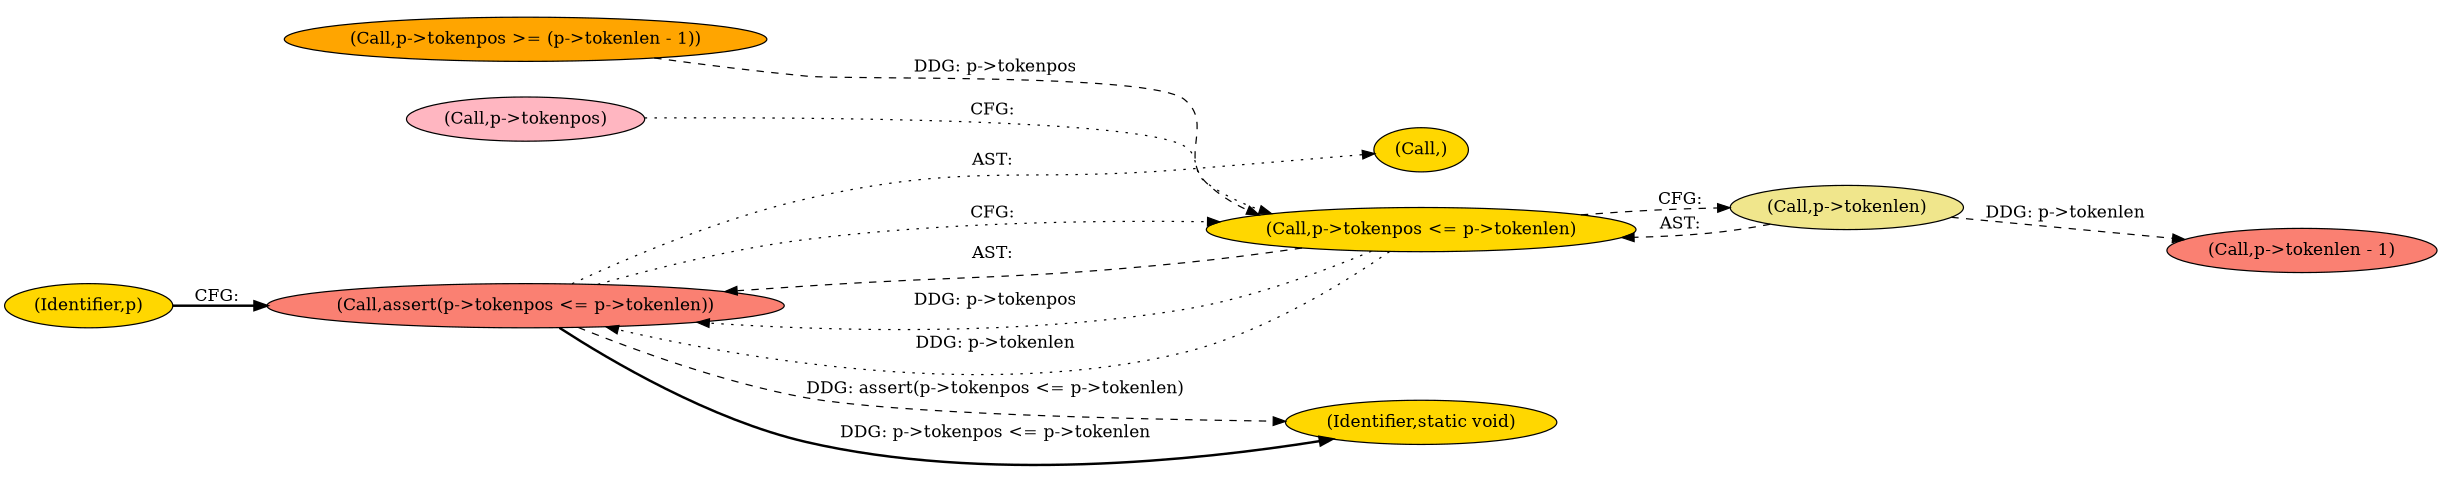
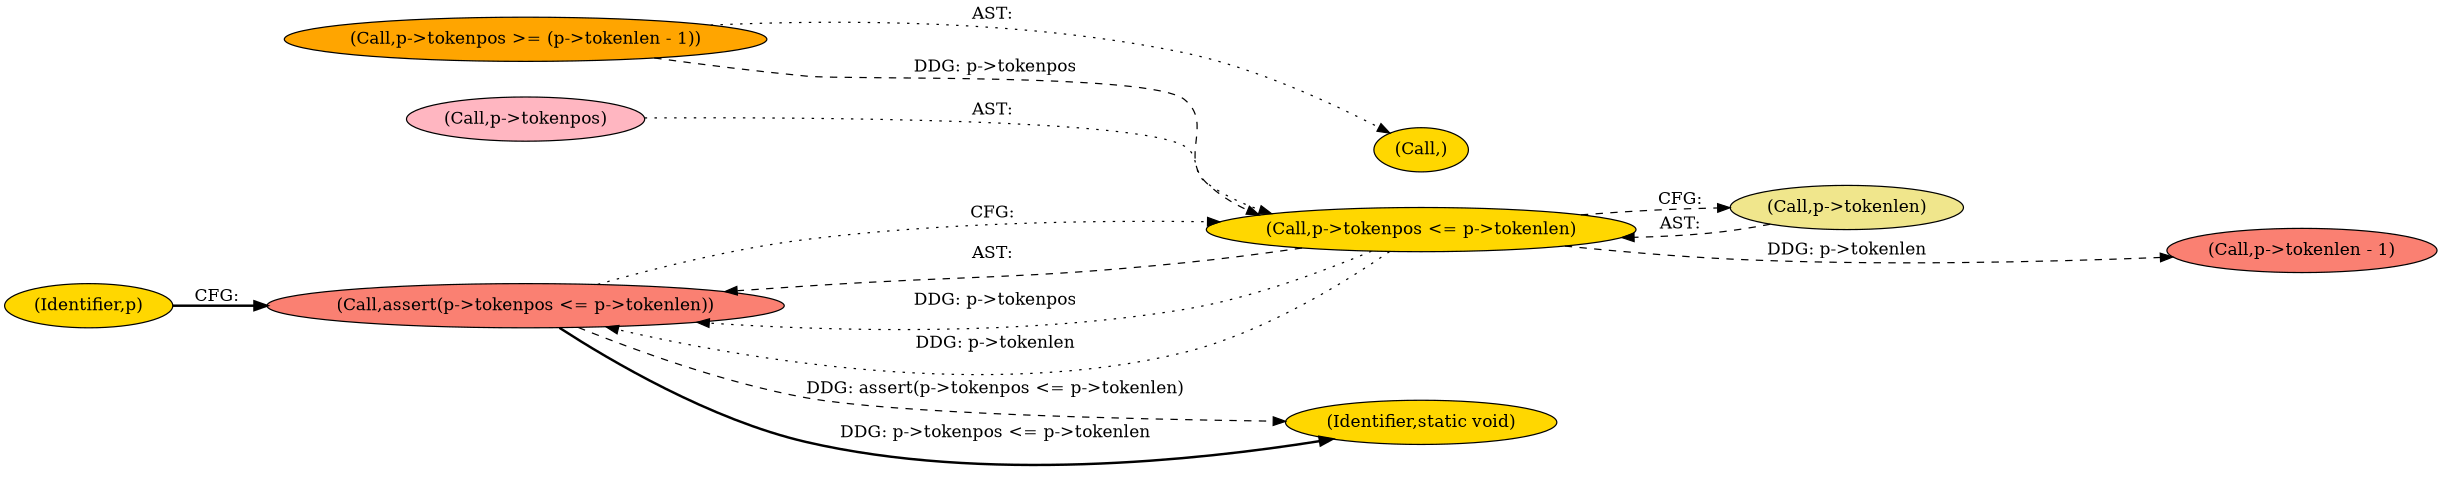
edge "(Call,p->tokenpos)" -> "(Call,p->tokenpos <= p->tokenlen)": label "CFG: " -> "AST: "
edge "(Call,assert(p->tokenpos <= p->tokenlen))" -> "(Call,)": now "(Call,p->tokenpos >= (p->tokenlen - 1))" -> "(Call,)"
edge "(Call,p->tokenlen)" -> "(Call,p->tokenlen - 1)": now "(Call,p->tokenpos <= p->tokenlen)" -> "(Call,p->tokenlen - 1)"
